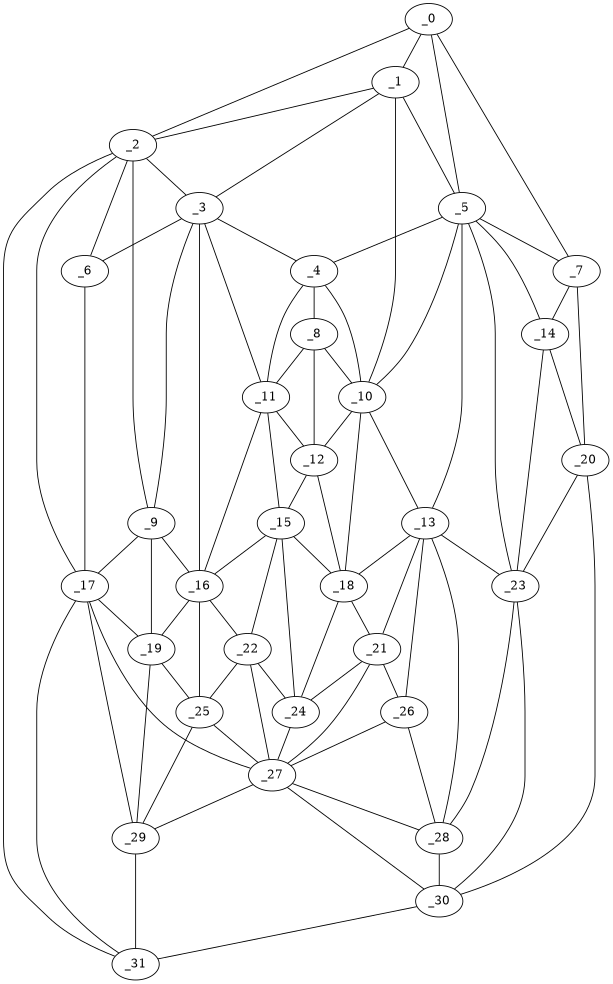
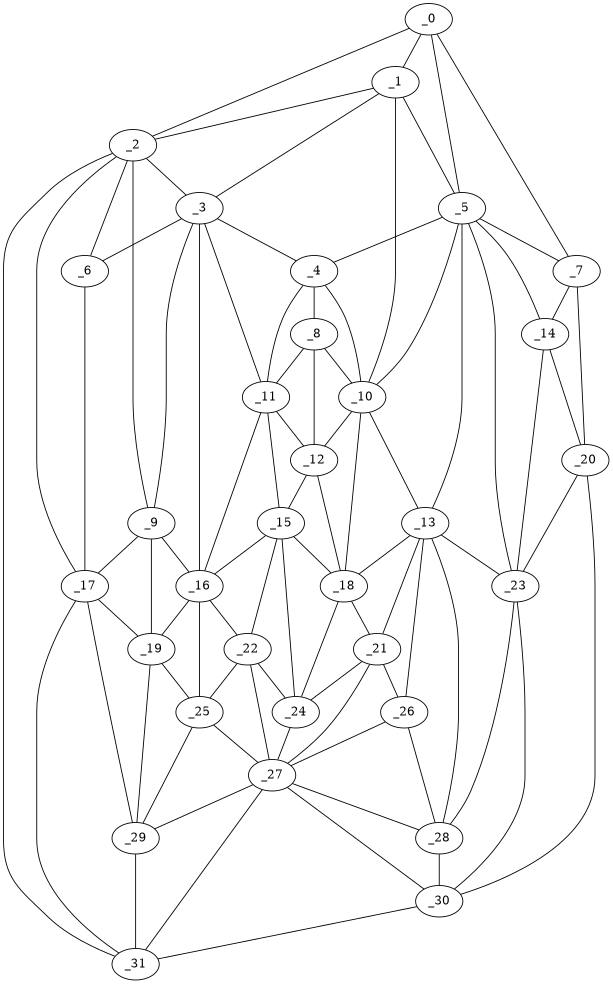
edge "_17" -- "_27": now "_31" -- "_27"
